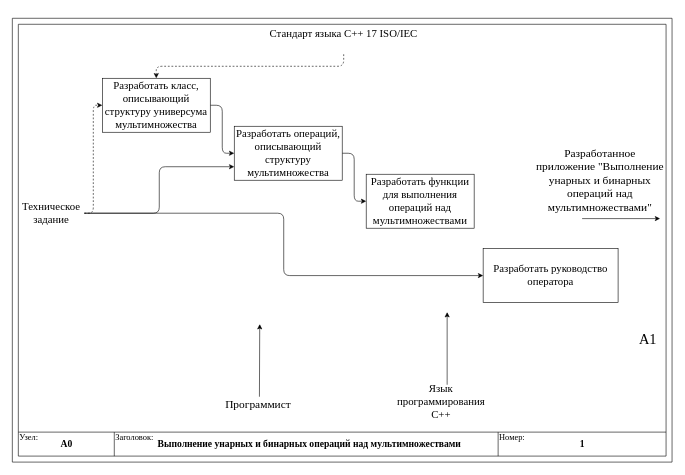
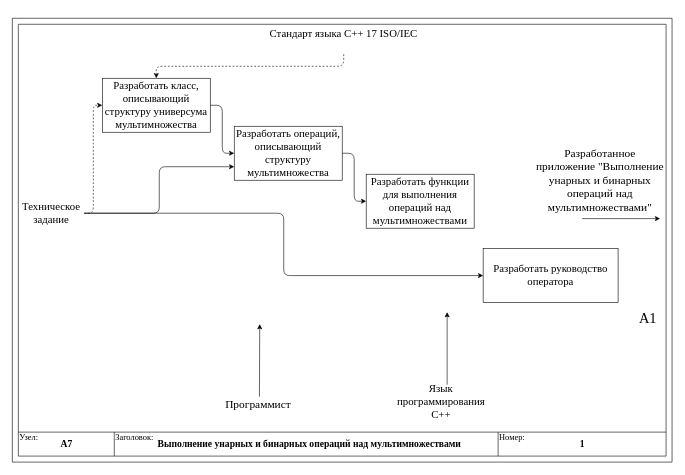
node "А1": moved (648, 339) -> (648, 318)
node "A0": label "A0" -> "A7"
